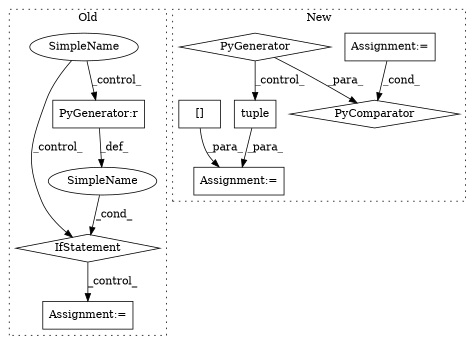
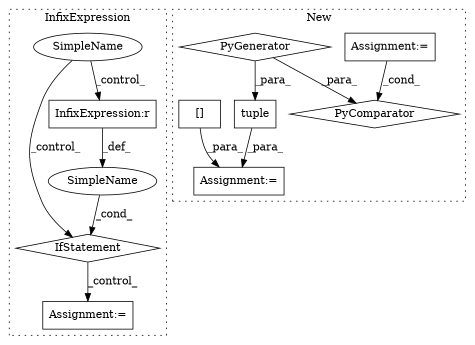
cluster "Old": label "Old" -> "InfixExpression"
edge "PyGenerator" -> "tuple": label "_control_" -> "_para_"
node "PyGenerator:r": label "PyGenerator:r" -> "InfixExpression:r"
